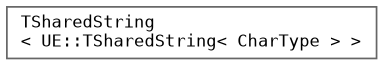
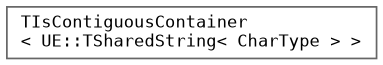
node "TSharedString < UE::TSharedString< CharType > >": label "TSharedString < UE::TSharedString< CharType > >" -> "TIsContiguousContainer < UE::TSharedString< CharType > >"
